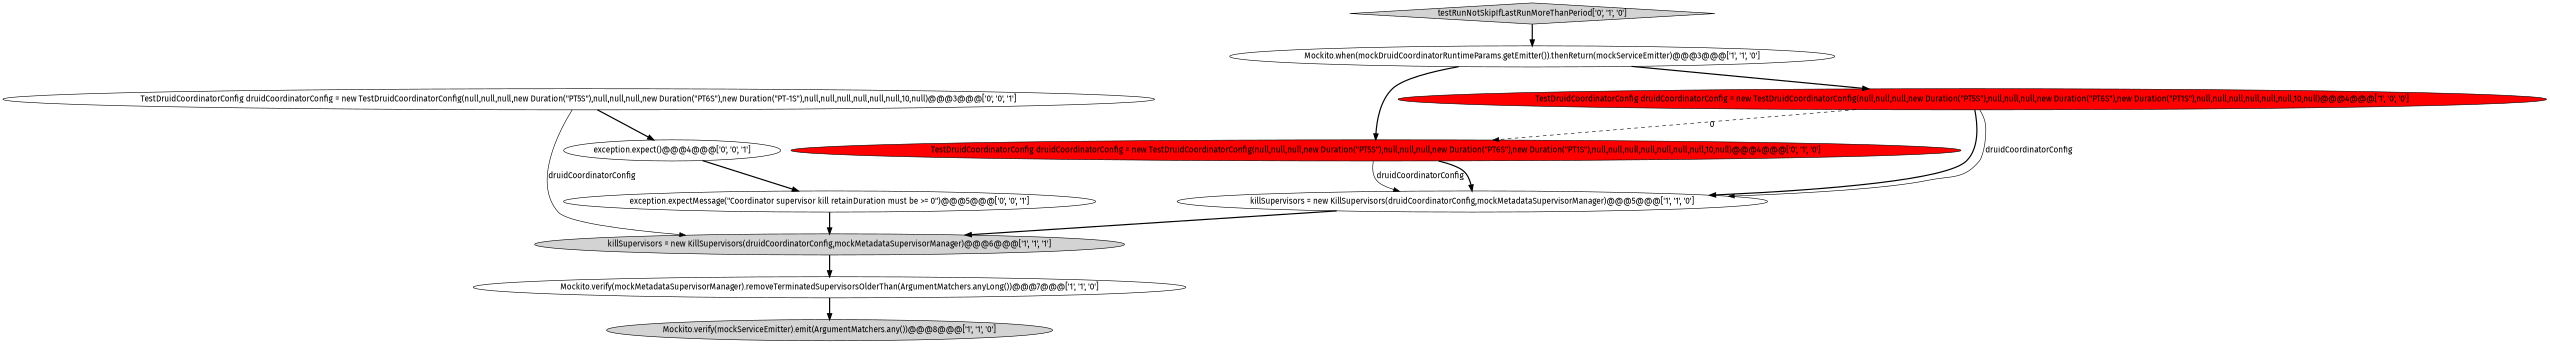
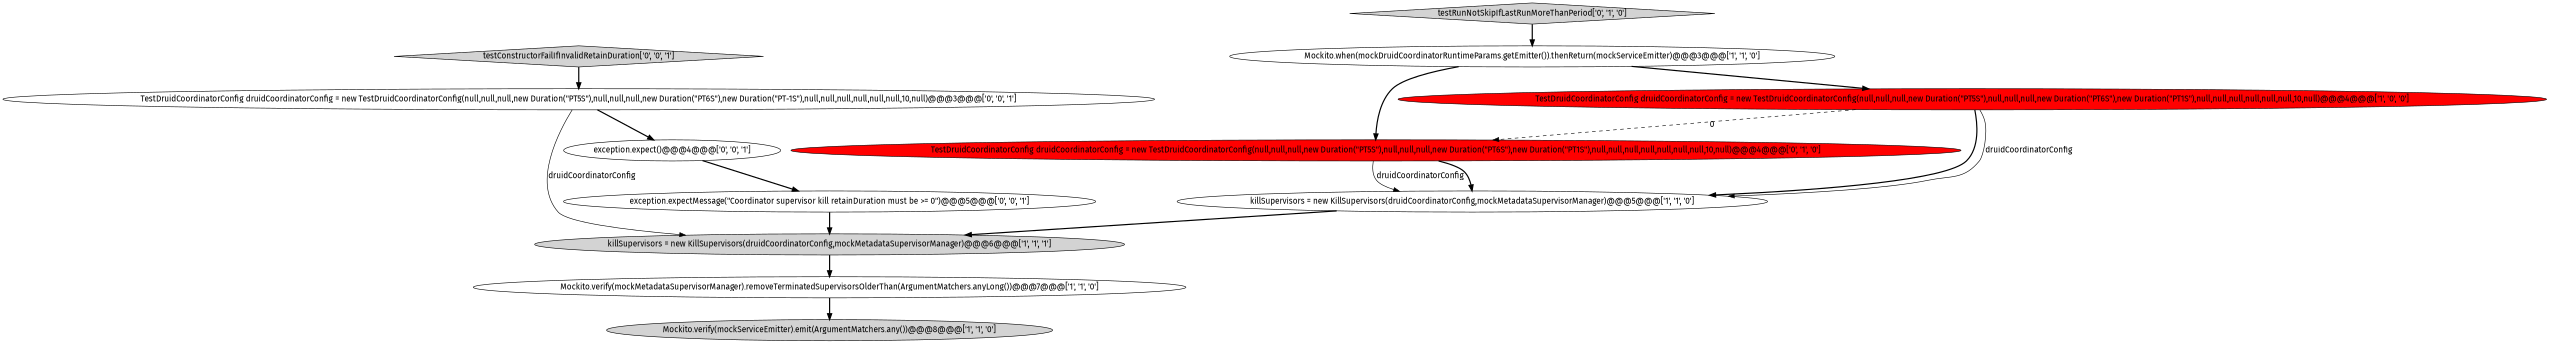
node "testConstructorFailIfInvalidRetainDuration['0', '0', '1']": added
